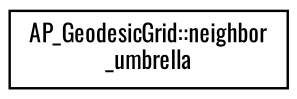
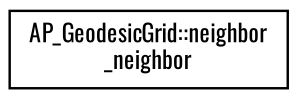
node "AP_GeodesicGrid::neighbor _umbrella": label "AP_GeodesicGrid::neighbor _umbrella" -> "AP_GeodesicGrid::neighbor _neighbor"
